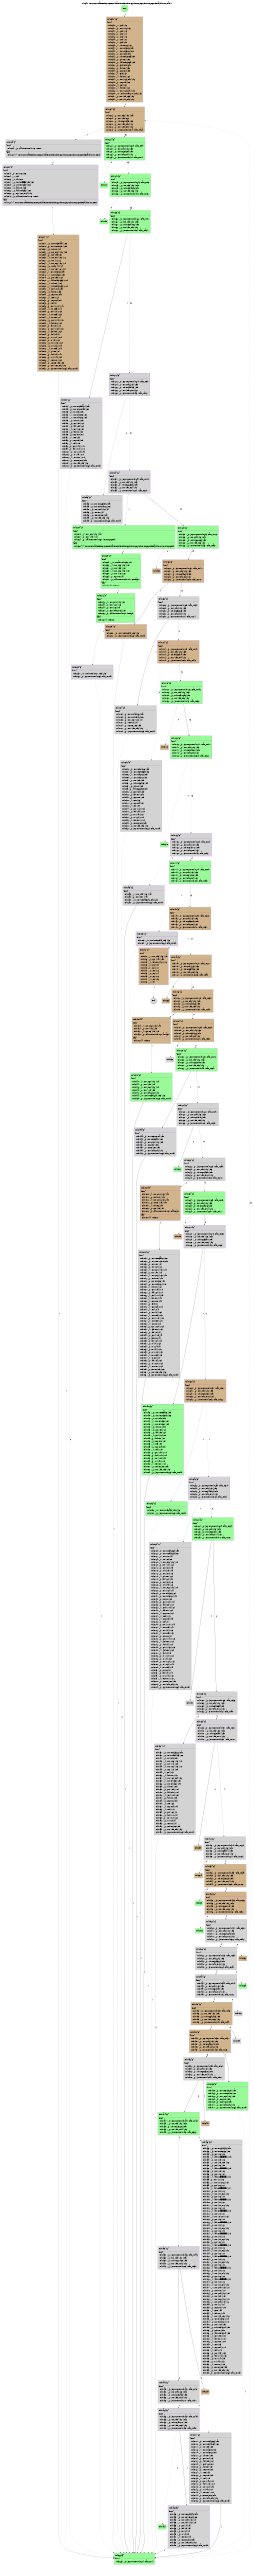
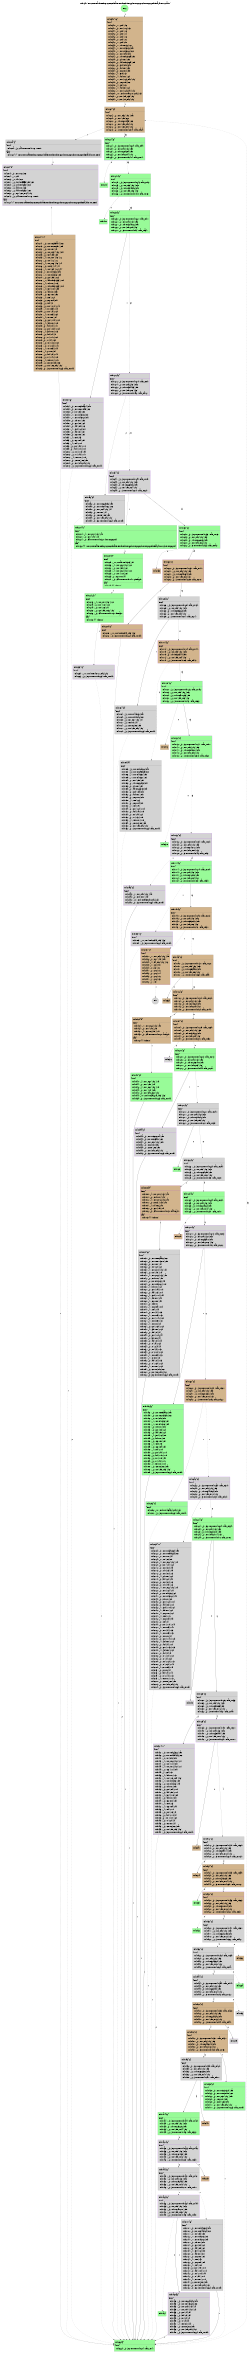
node "0x401ac3 [321]": removed
